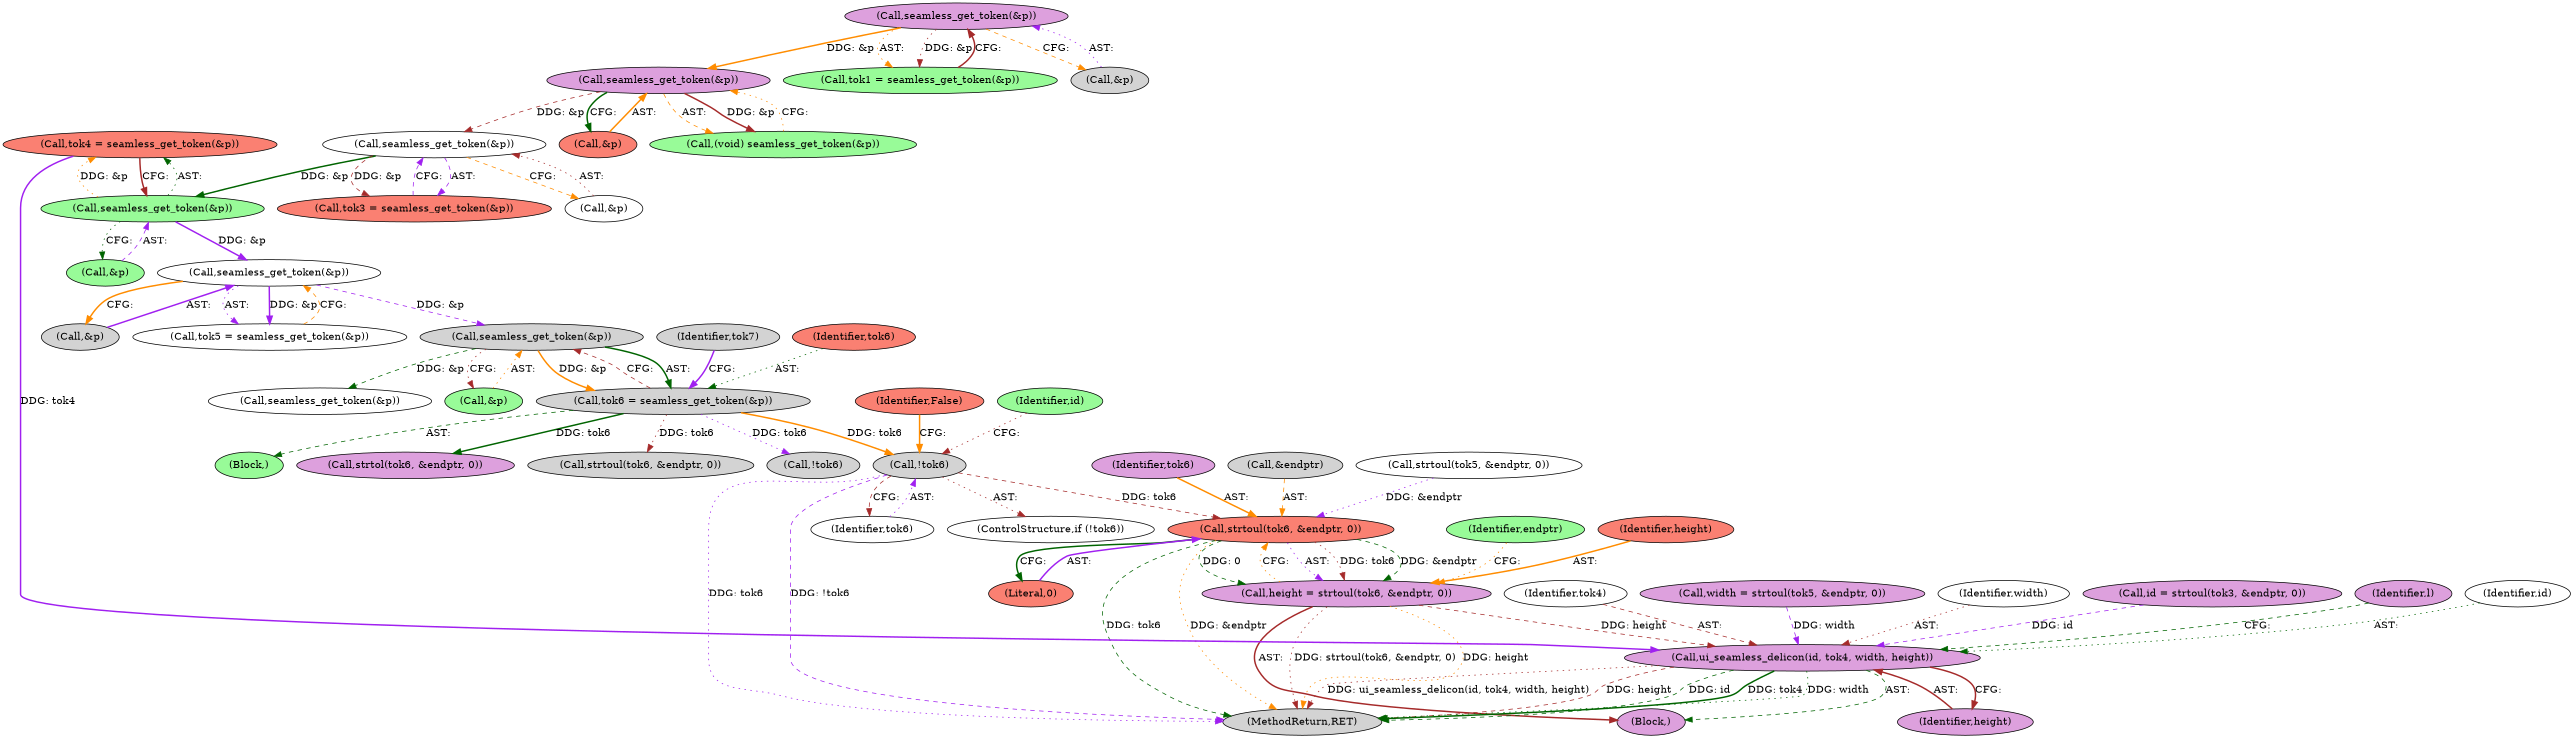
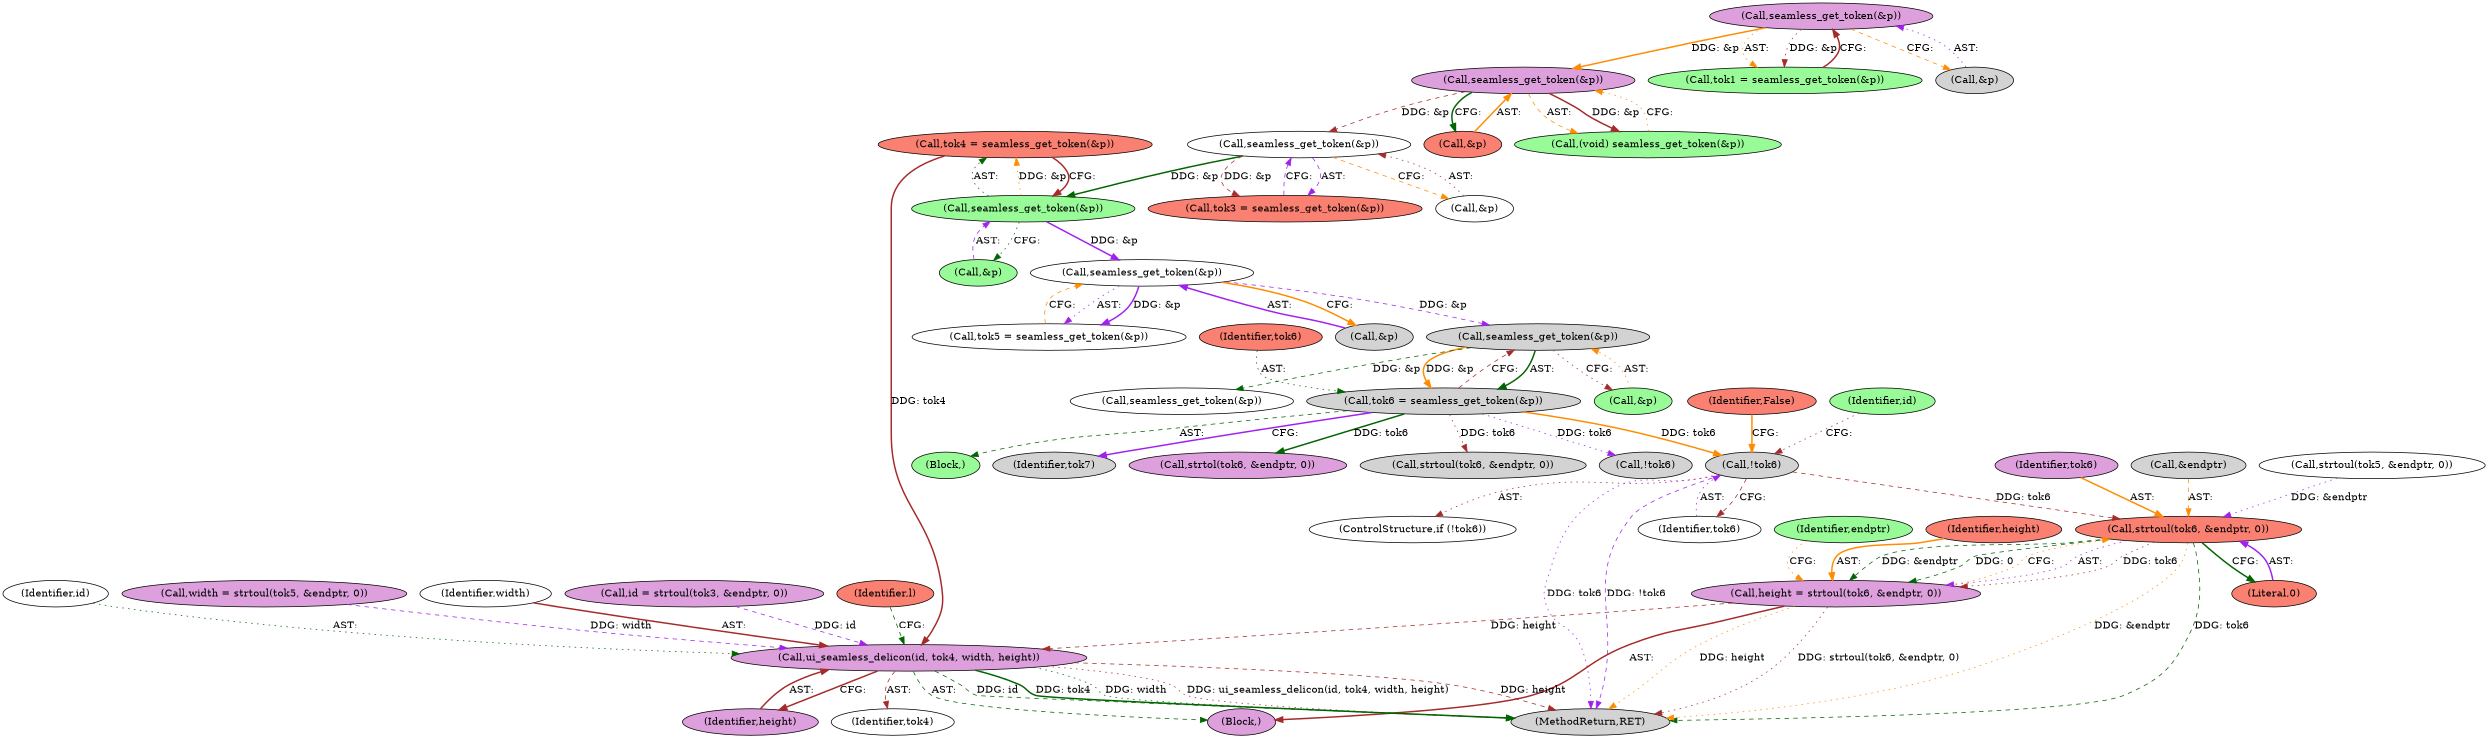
edge "(Identifier,tok7)" -> "(Call,tok6 = seamless_get_token(&p))": reversed
node "(Identifier,l)": fillcolor plum -> salmon
edge "(Identifier,tok4)" -> "(Call,ui_seamless_delicon(id, tok4, width, height))": reversed
edge "(Identifier,width)" -> "(Call,ui_seamless_delicon(id, tok4, width, height))": style dotted -> bold
edge "(Call,tok4 = seamless_get_token(&p))" -> "(Call,ui_seamless_delicon(id, tok4, width, height))": color purple -> brown
